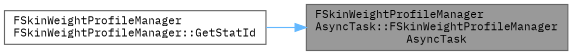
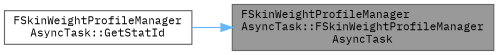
node "FSkinWeightProfileManager FSkinWeightProfileManager::GetStatId": label "FSkinWeightProfileManager FSkinWeightProfileManager::GetStatId" -> "FSkinWeightProfileManager AsyncTask::GetStatId"
